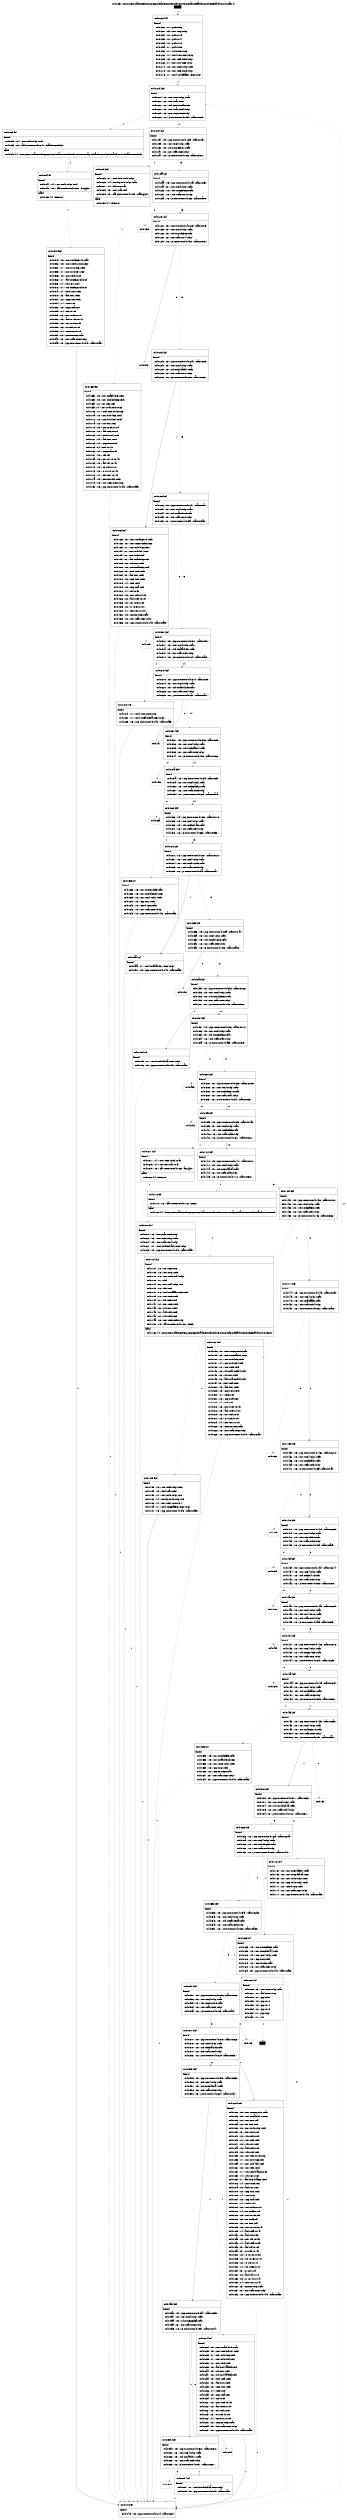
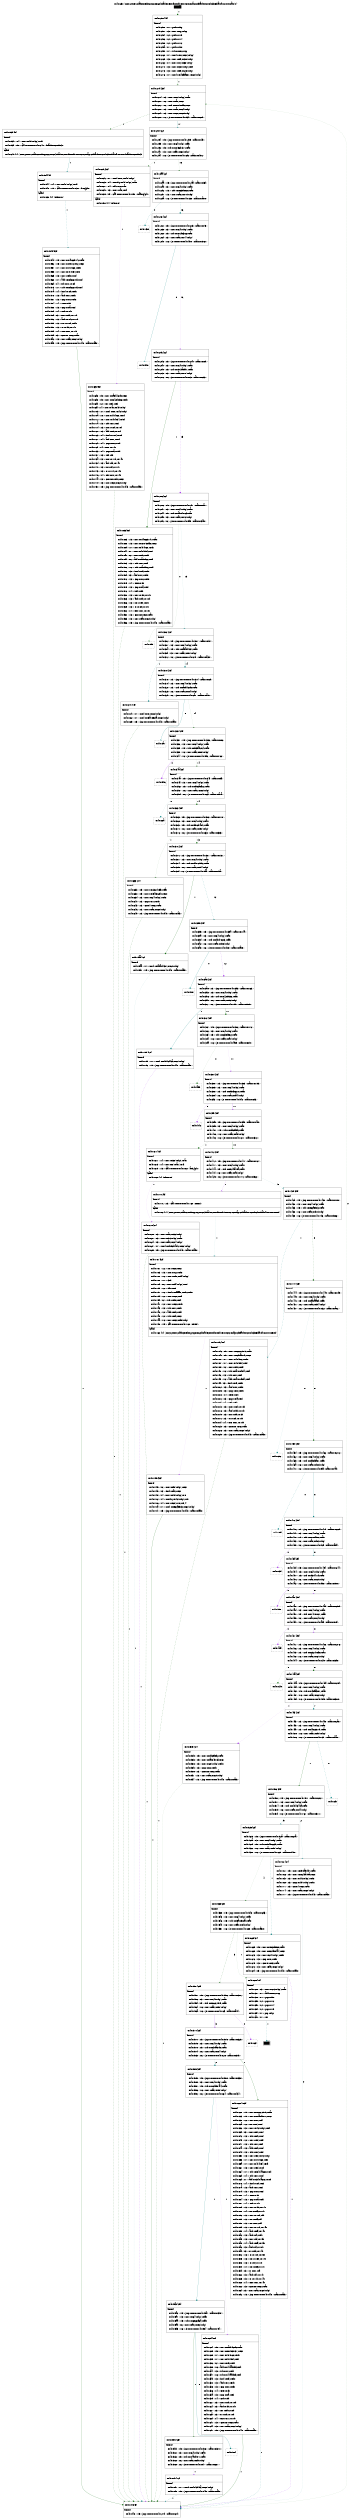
node "0x4015d4": removed
